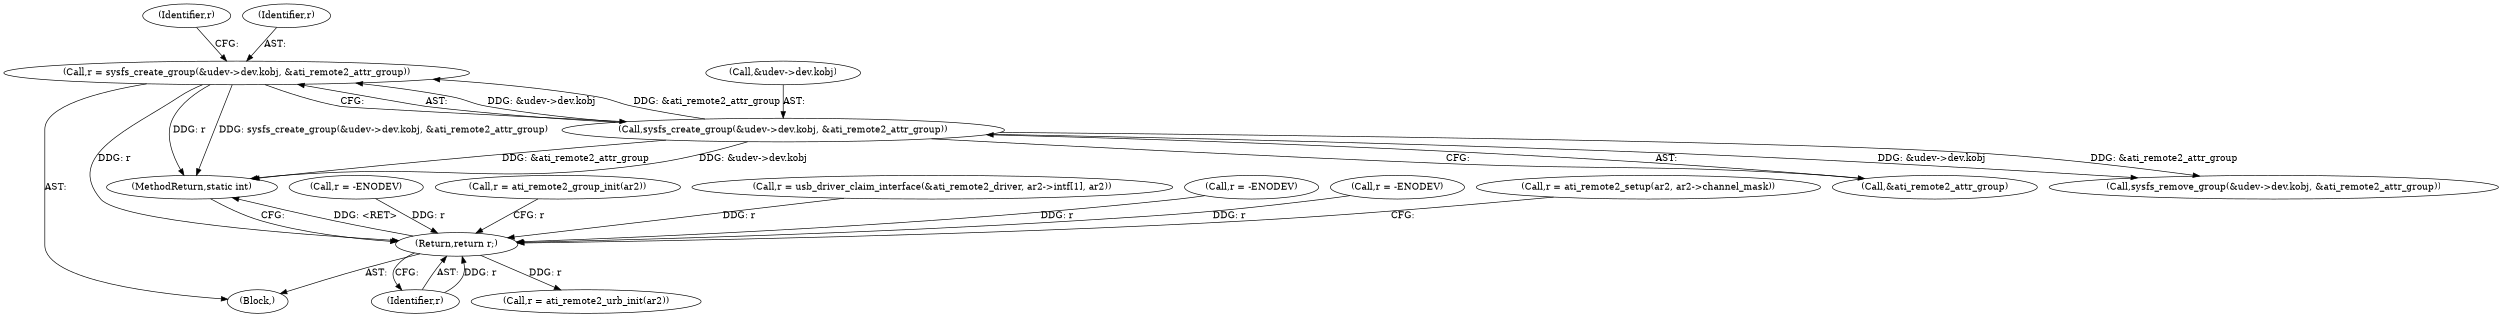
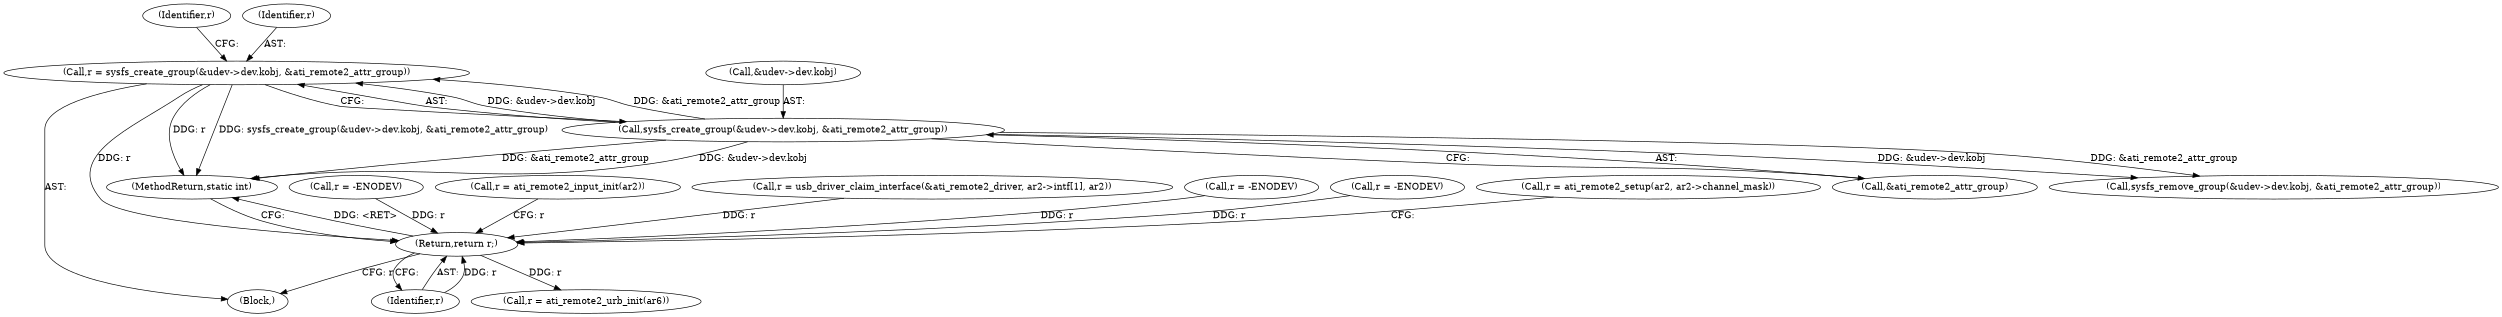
node "(Call,r = ati_remote2_group_init(ar2))": label "(Call,r = ati_remote2_group_init(ar2))" -> "(Call,r = ati_remote2_input_init(ar2))"
edge "(Return,return r;)" -> "(Block,)": label "AST: " -> "CFG: r"
node "(Call,r = ati_remote2_urb_init(ar2))": label "(Call,r = ati_remote2_urb_init(ar2))" -> "(Call,r = ati_remote2_urb_init(ar6))"
